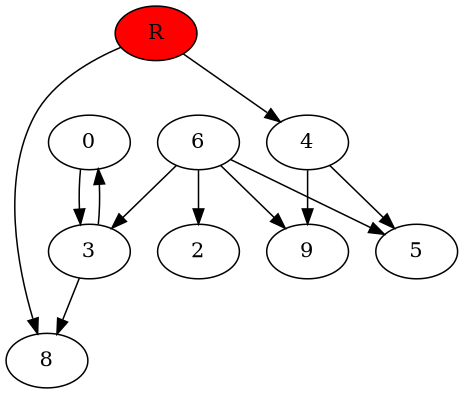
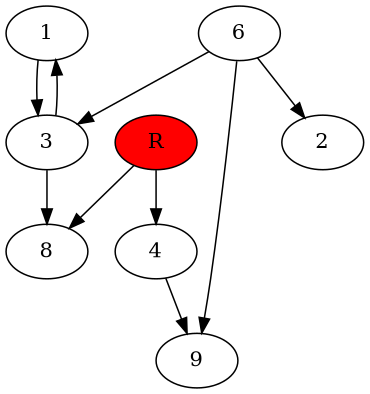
node "0": label "0" -> "1"
node "5": removed
